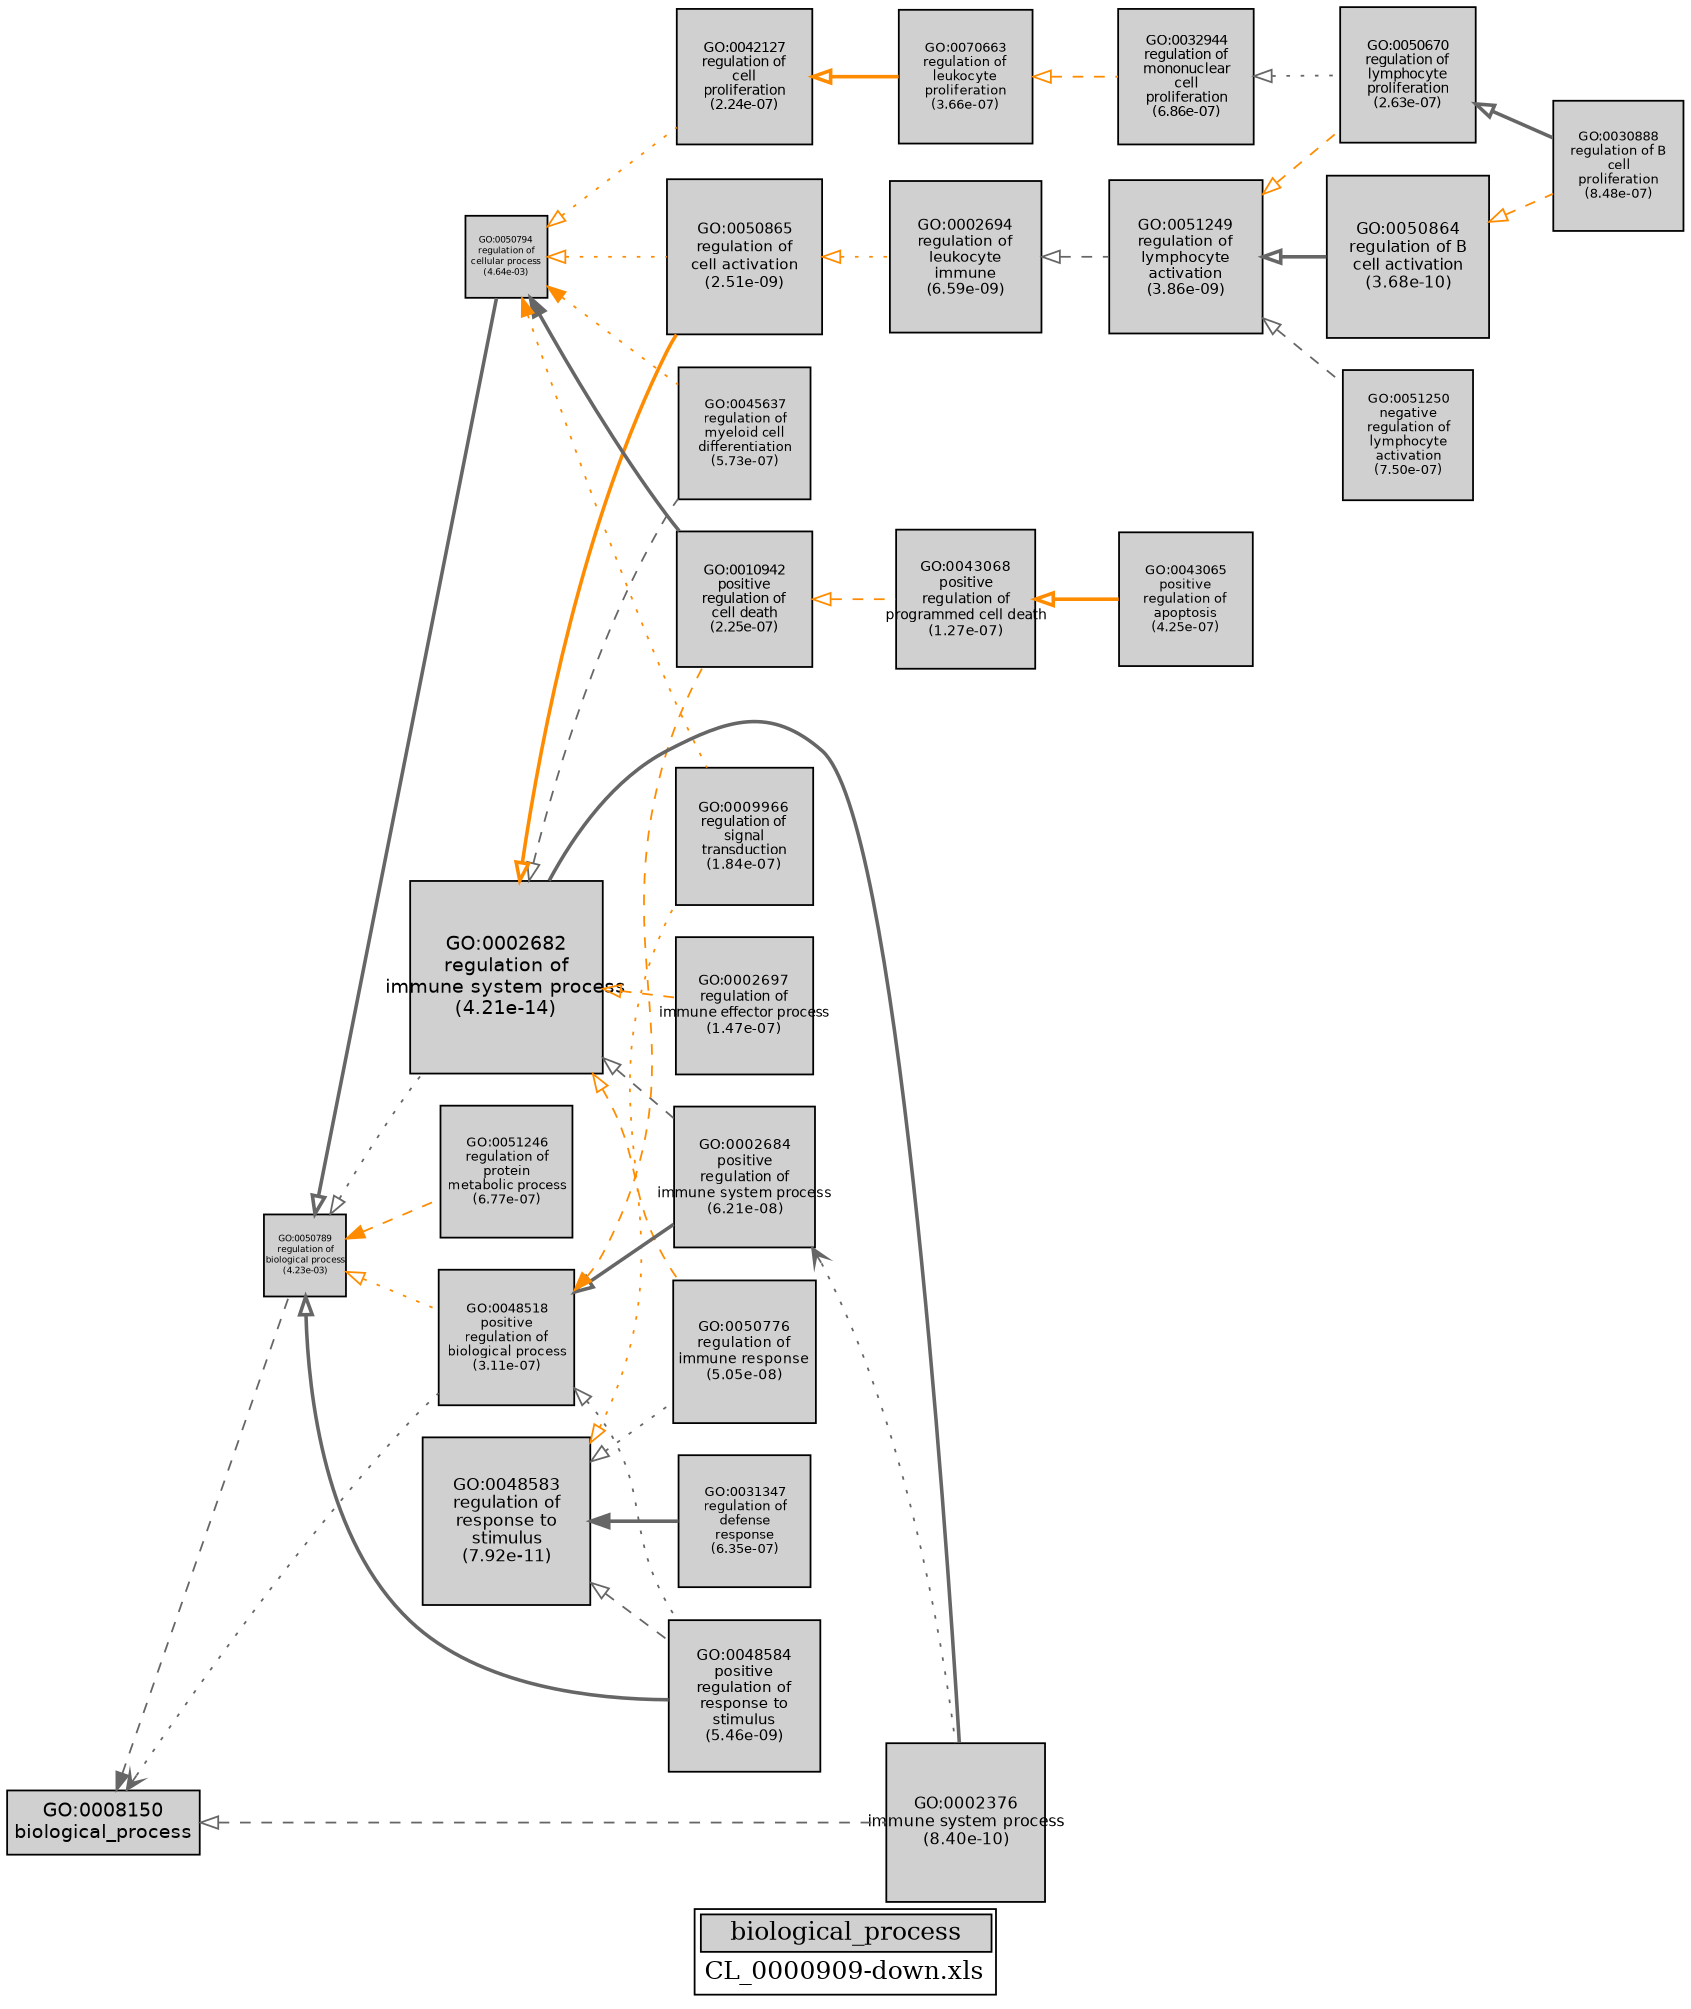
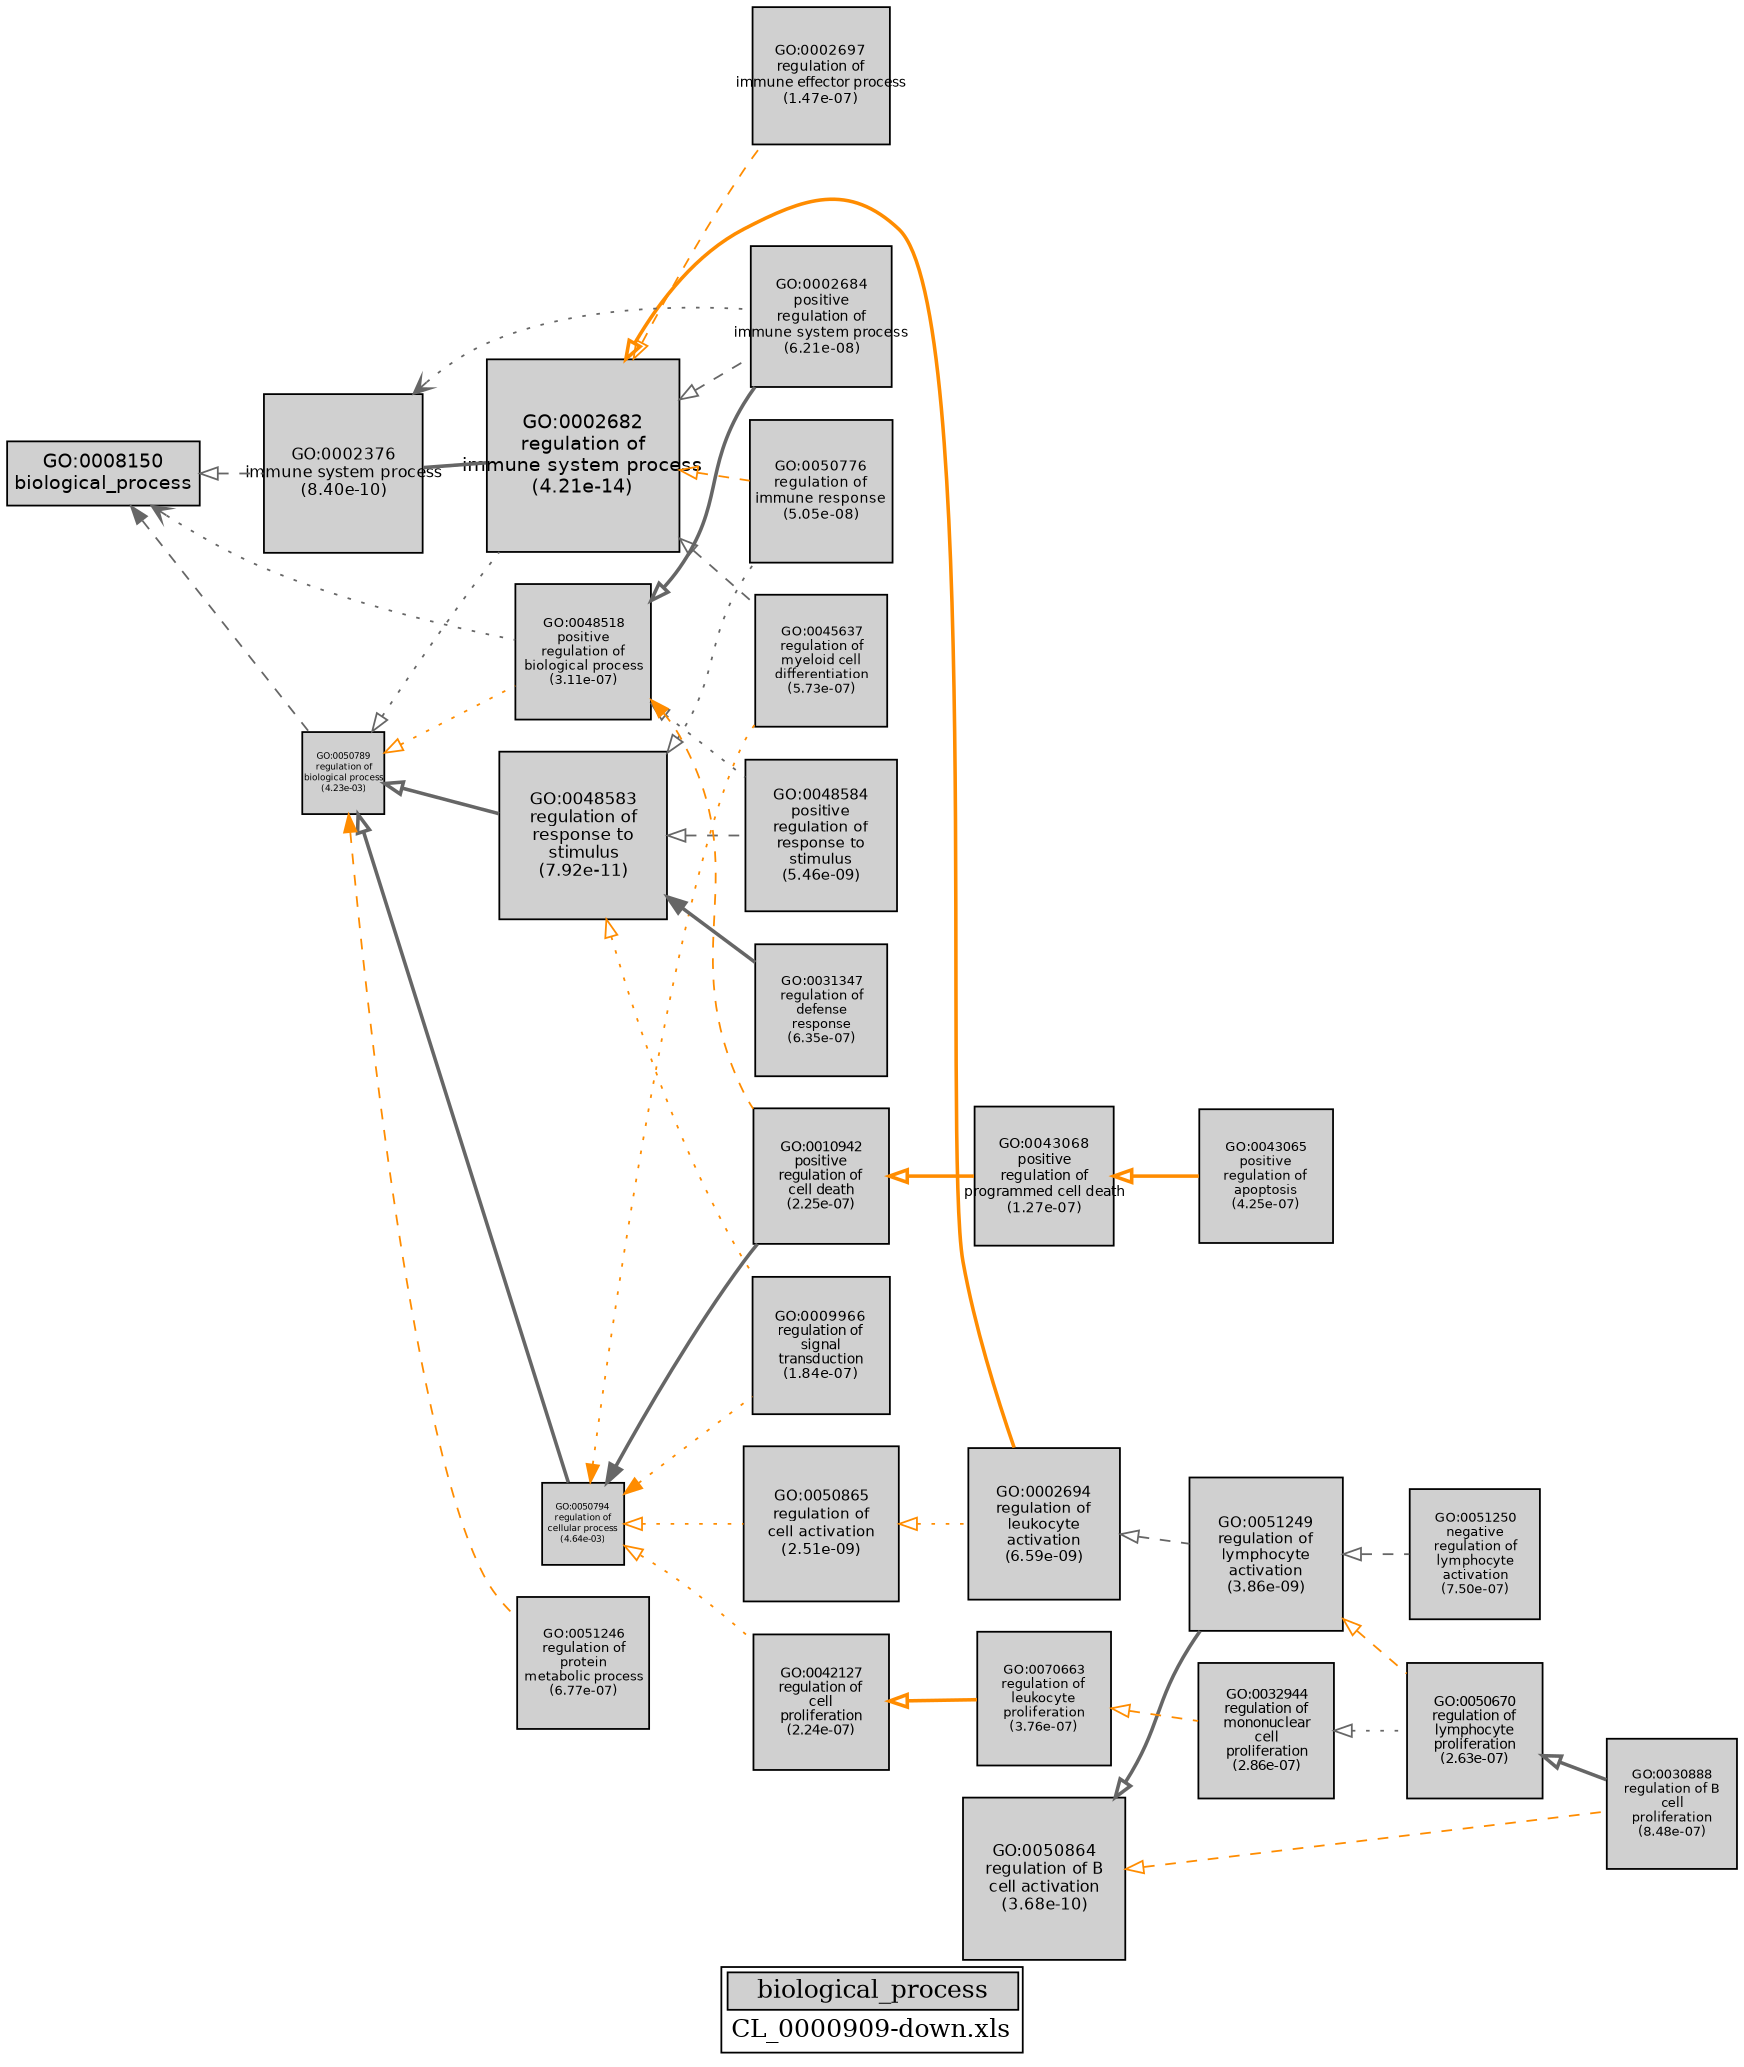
node "GO:0070663": text "(3.66e-07)" -> "(3.76e-07)"
node "GO:0032944": text "(6.86e-07)" -> "(2.86e-07)"
edge "GO:0050864" -> "GO:0051249": reversed
node "GO:0002694": text "immune" -> "activation"
edge "GO:0050865" -> "GO:0002682": now "GO:0002694" -> "GO:0002682"
edge "GO:0043068" -> "GO:0010942": style dashed -> bold
edge "GO:0002376" -> "GO:0002684": reversed
edge "GO:0048584" -> "GO:0050789": now "GO:0048583" -> "GO:0050789"
